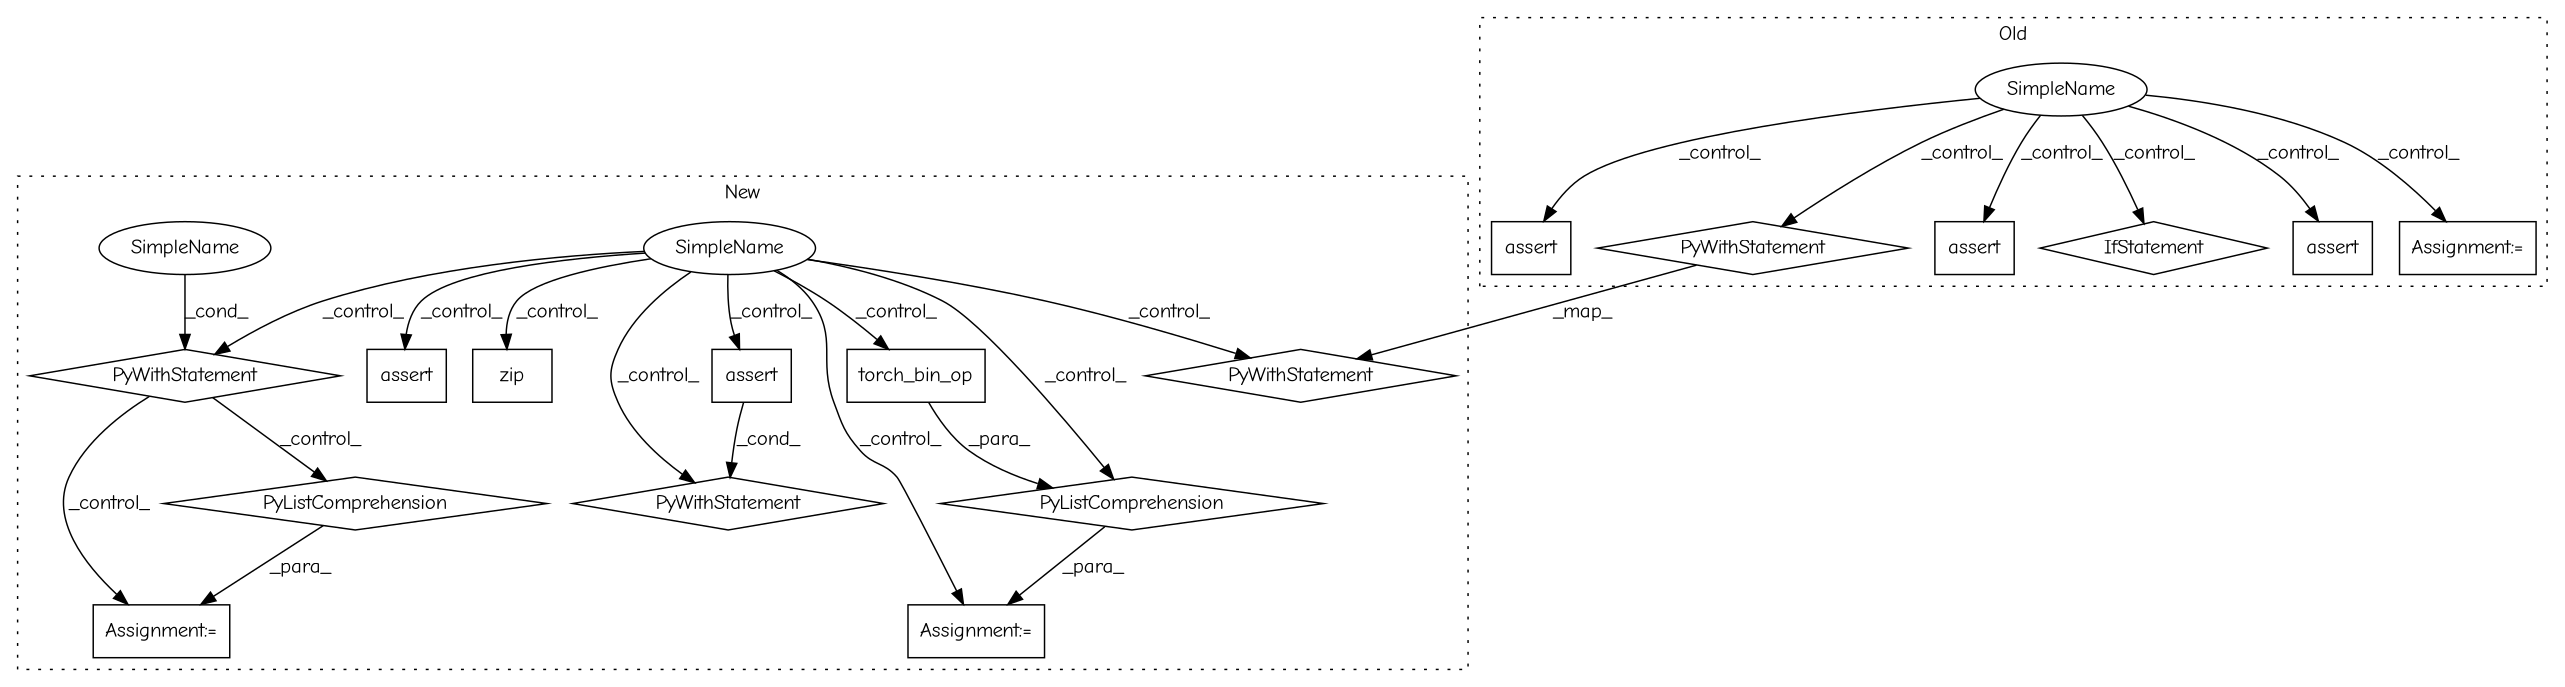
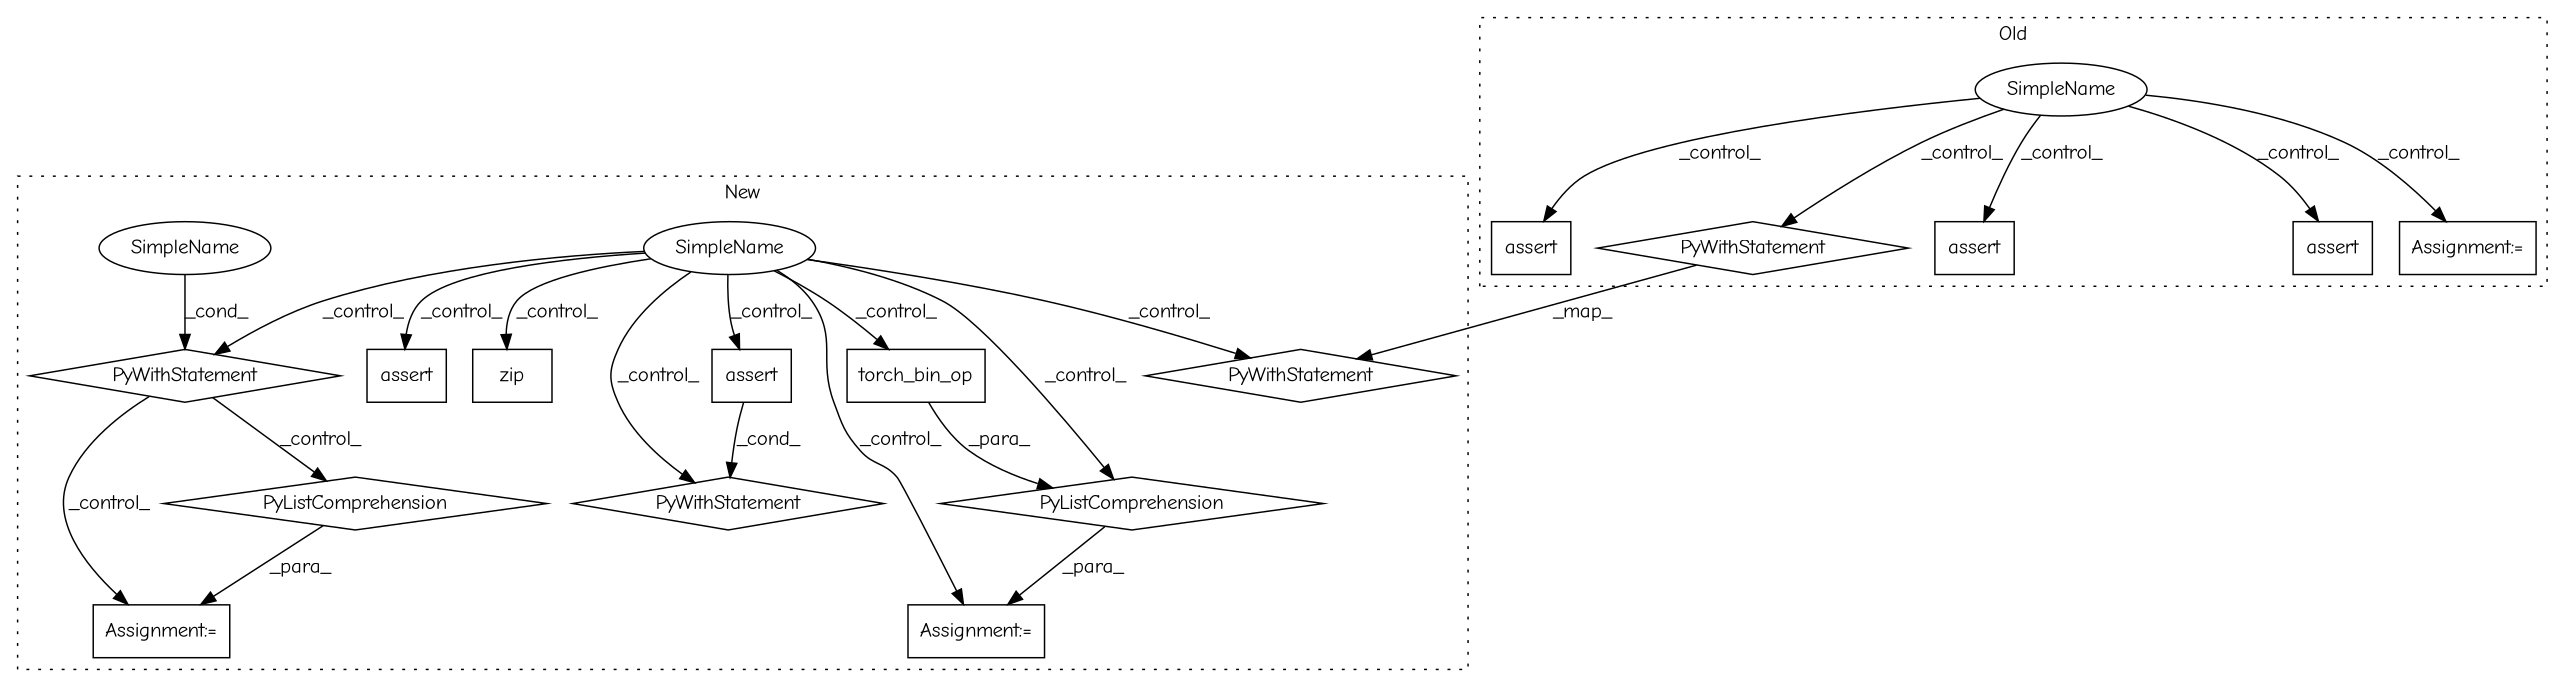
node "IfStatement": removed
